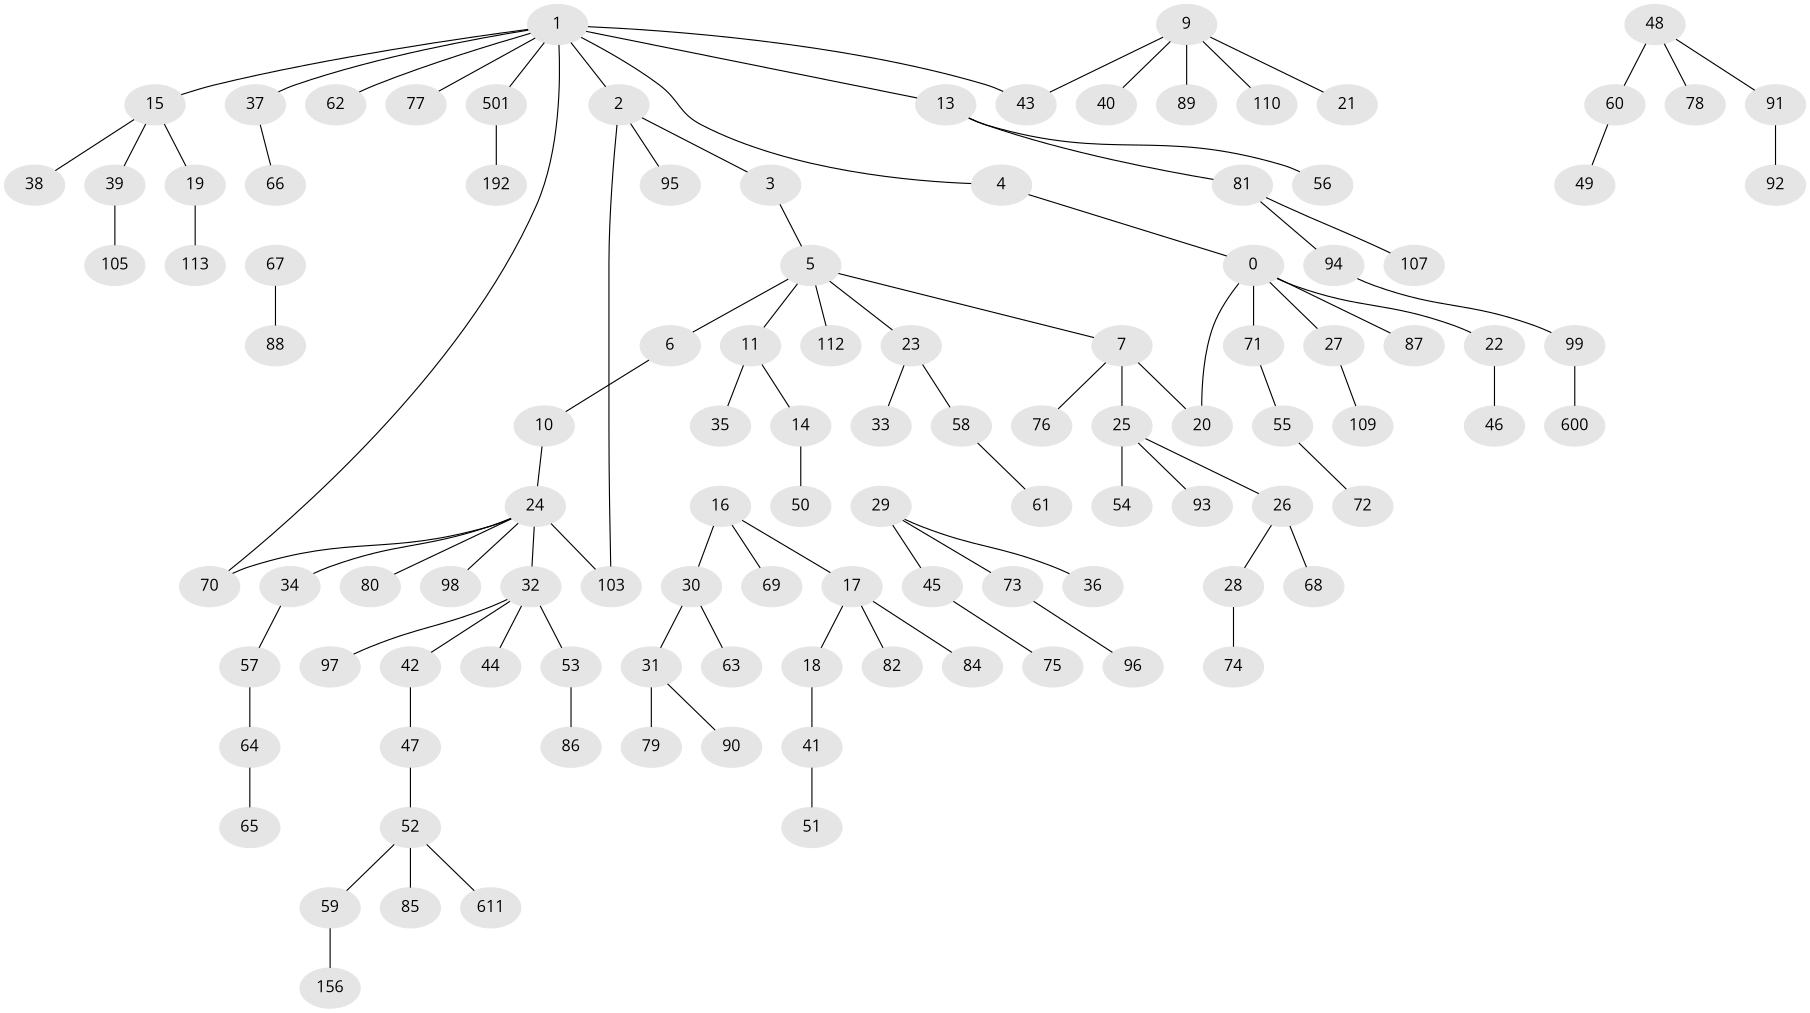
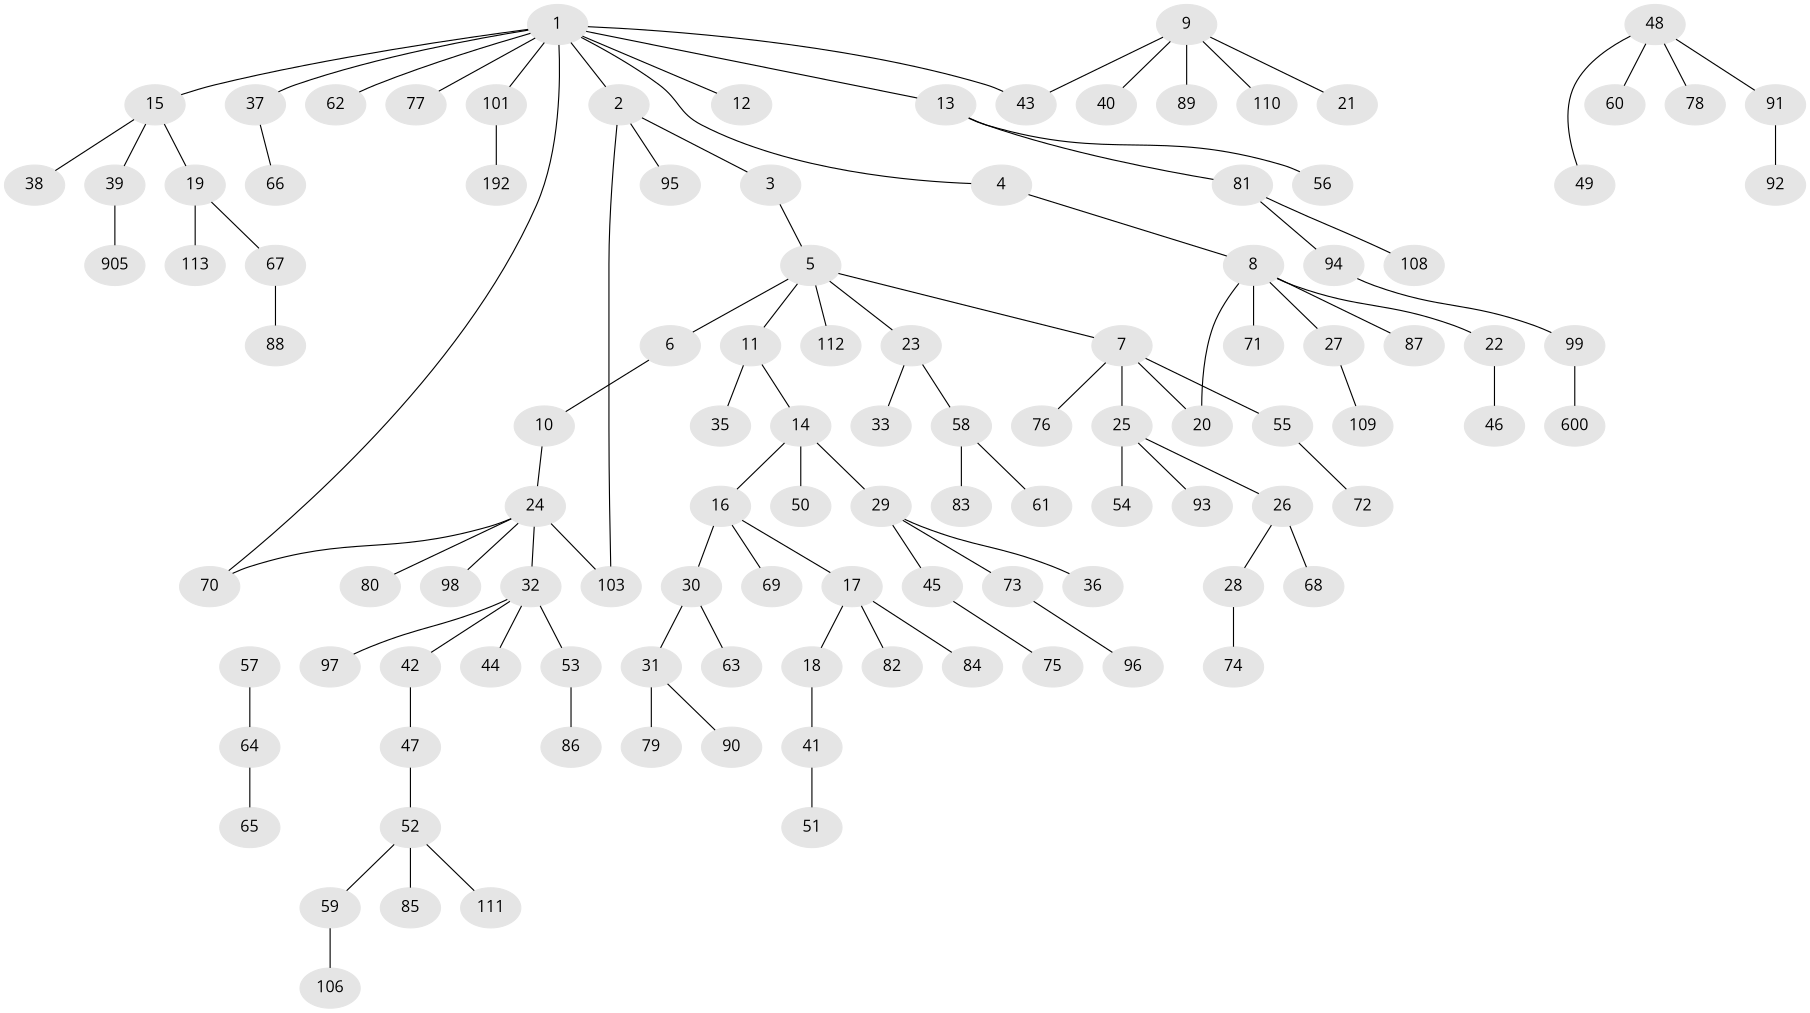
node "501": label "501" -> "101"
node "12": added
edge "60" -- "49": now "48" -- "49"
edge "19" -- "67": added
node "105": label "105" -> "905"
node "0": label "0" -> "8"
node "107": label "107" -> "108"
edge "71" -- "55": now "7" -- "55"
edge "14" -- "16": added
edge "14" -- "29": added
node "83": added
node "34": removed
node "611": label "611" -> "111"
node "156": label "156" -> "106"
